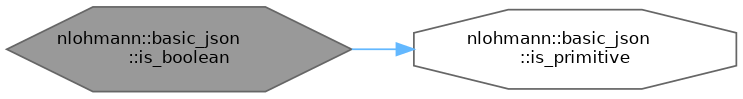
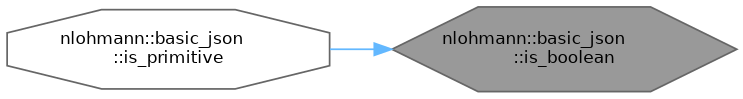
edge "nlohmann::basic_json ::is_boolean" -> "nlohmann::basic_json ::is_primitive": reversed
